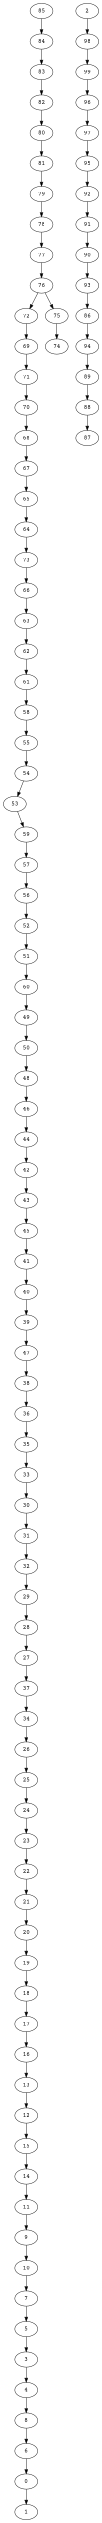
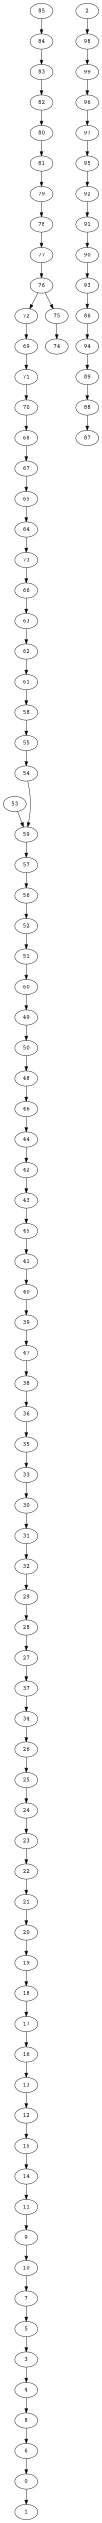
edge "54" -> "53": now "54" -> "59"
